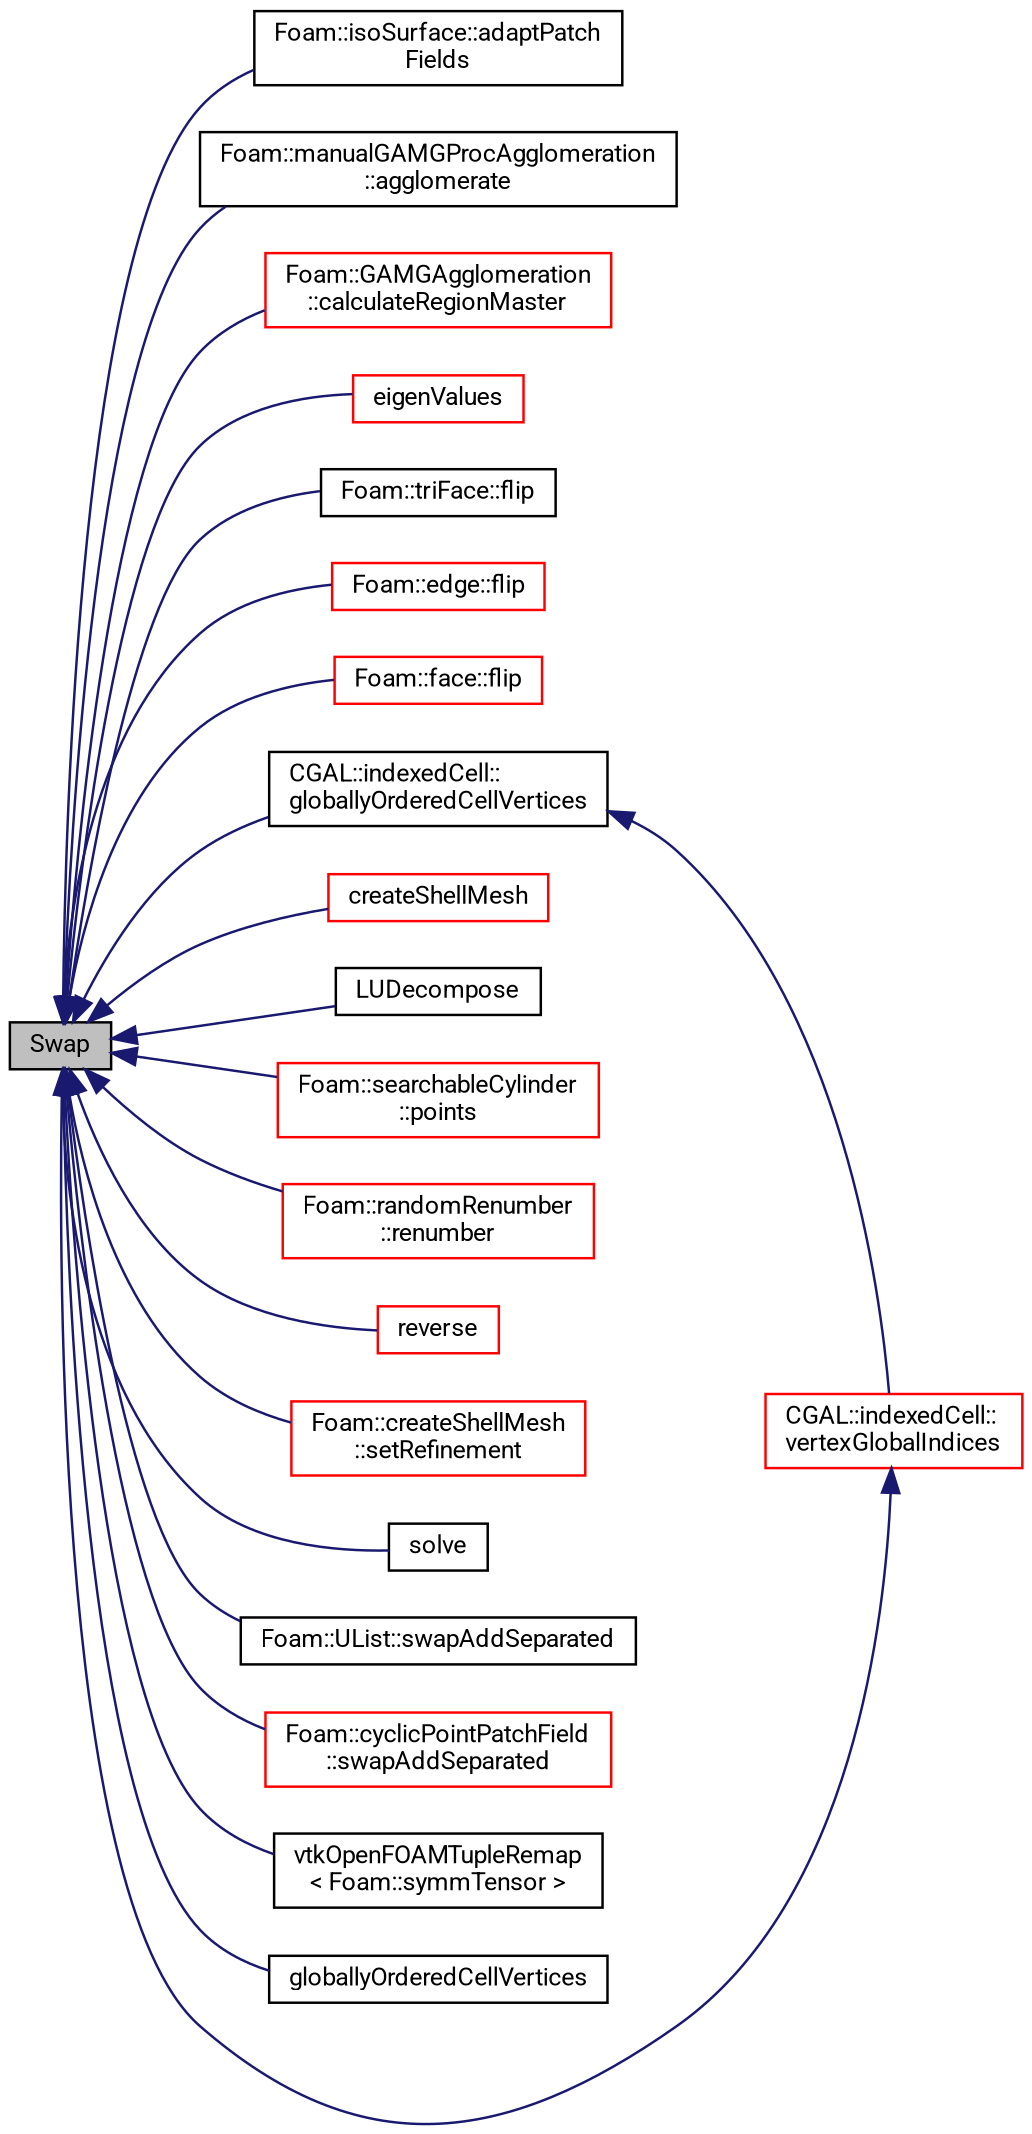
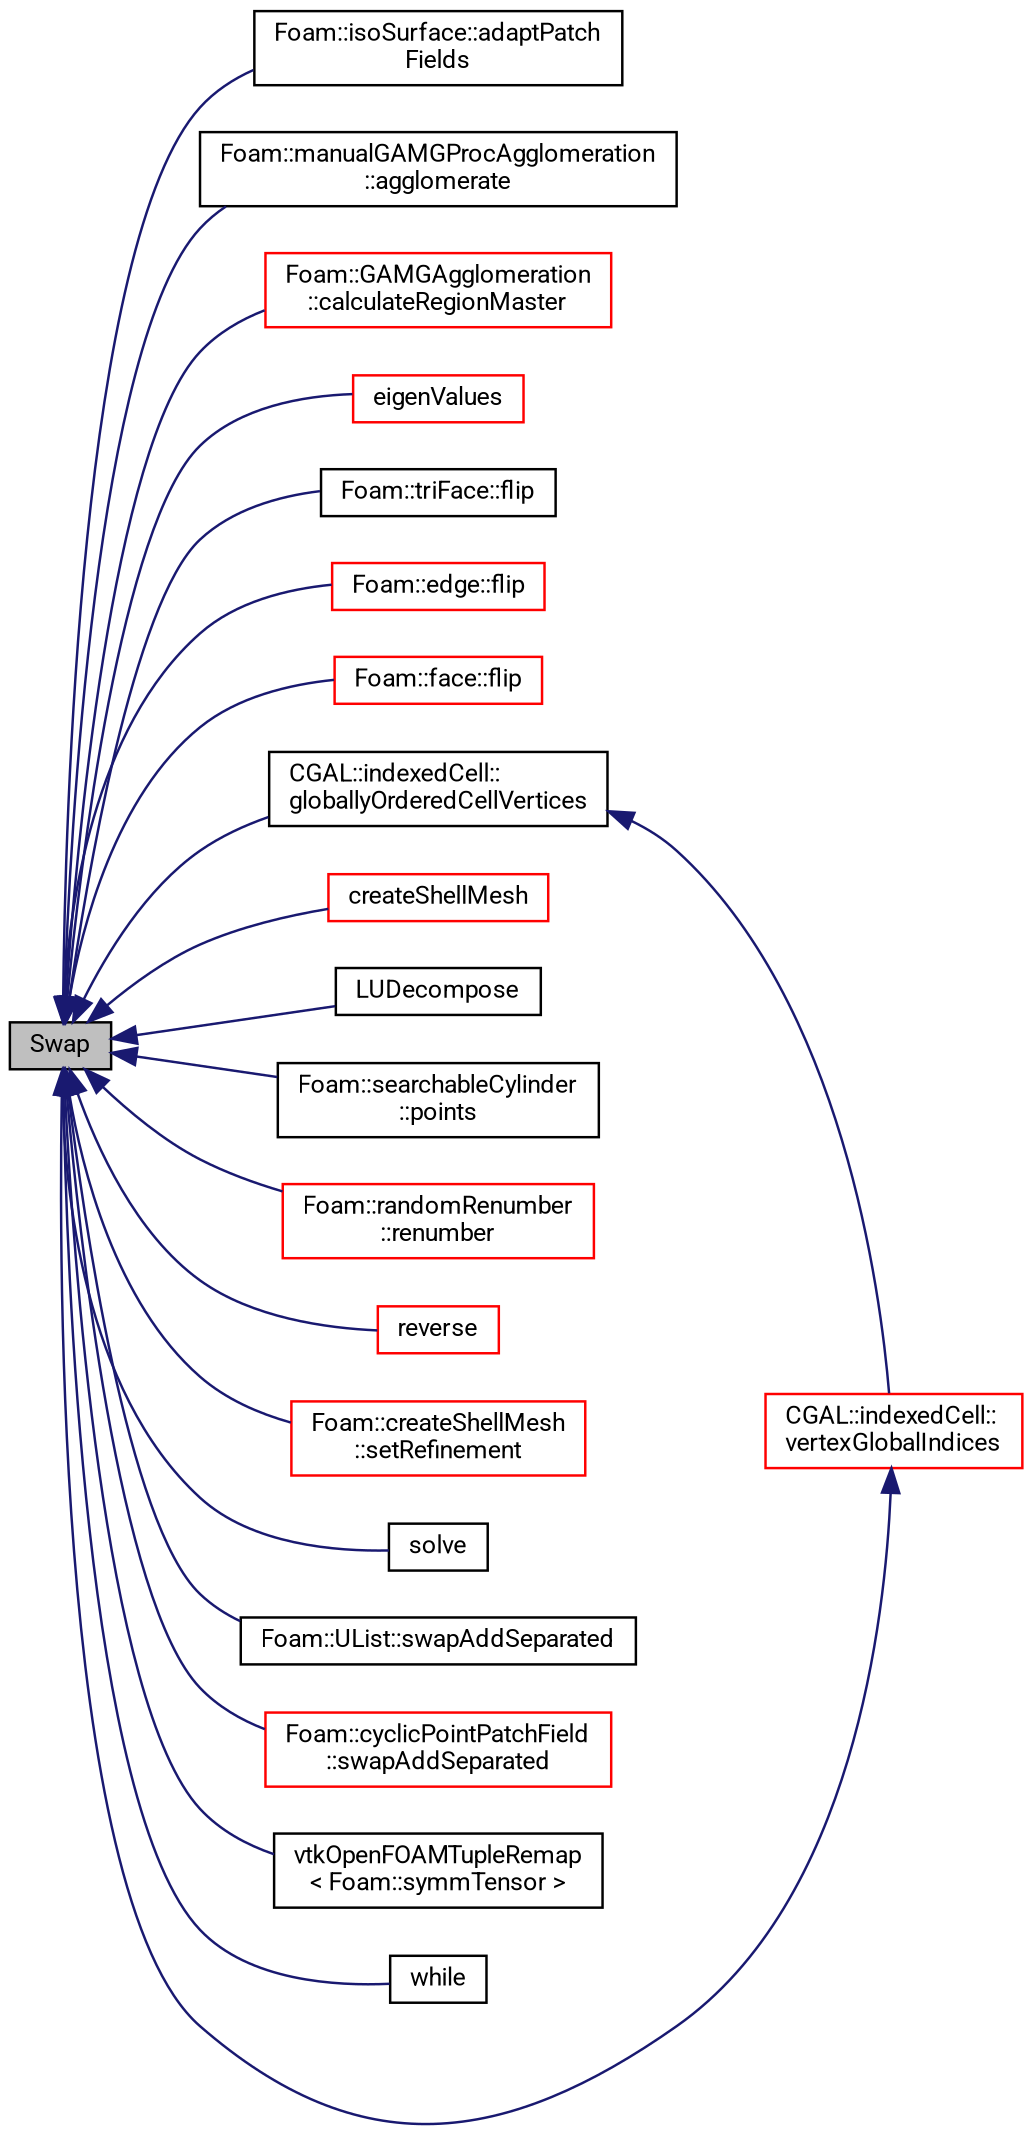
node "Foam::searchableCylinder ::points": color red -> black
node "globallyOrderedCellVertices": label "globallyOrderedCellVertices" -> "while"
